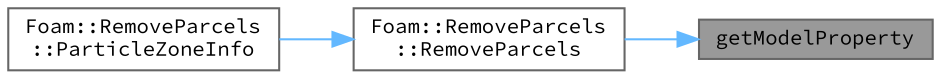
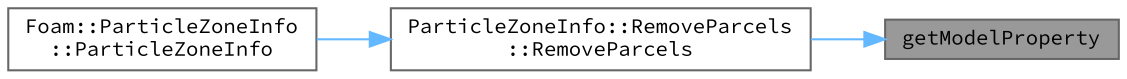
node "Foam::RemoveParcels ::ParticleZoneInfo": label "Foam::RemoveParcels ::ParticleZoneInfo" -> "Foam::ParticleZoneInfo ::ParticleZoneInfo"
node "Foam::RemoveParcels ::RemoveParcels": label "Foam::RemoveParcels ::RemoveParcels" -> "ParticleZoneInfo::RemoveParcels ::RemoveParcels"
